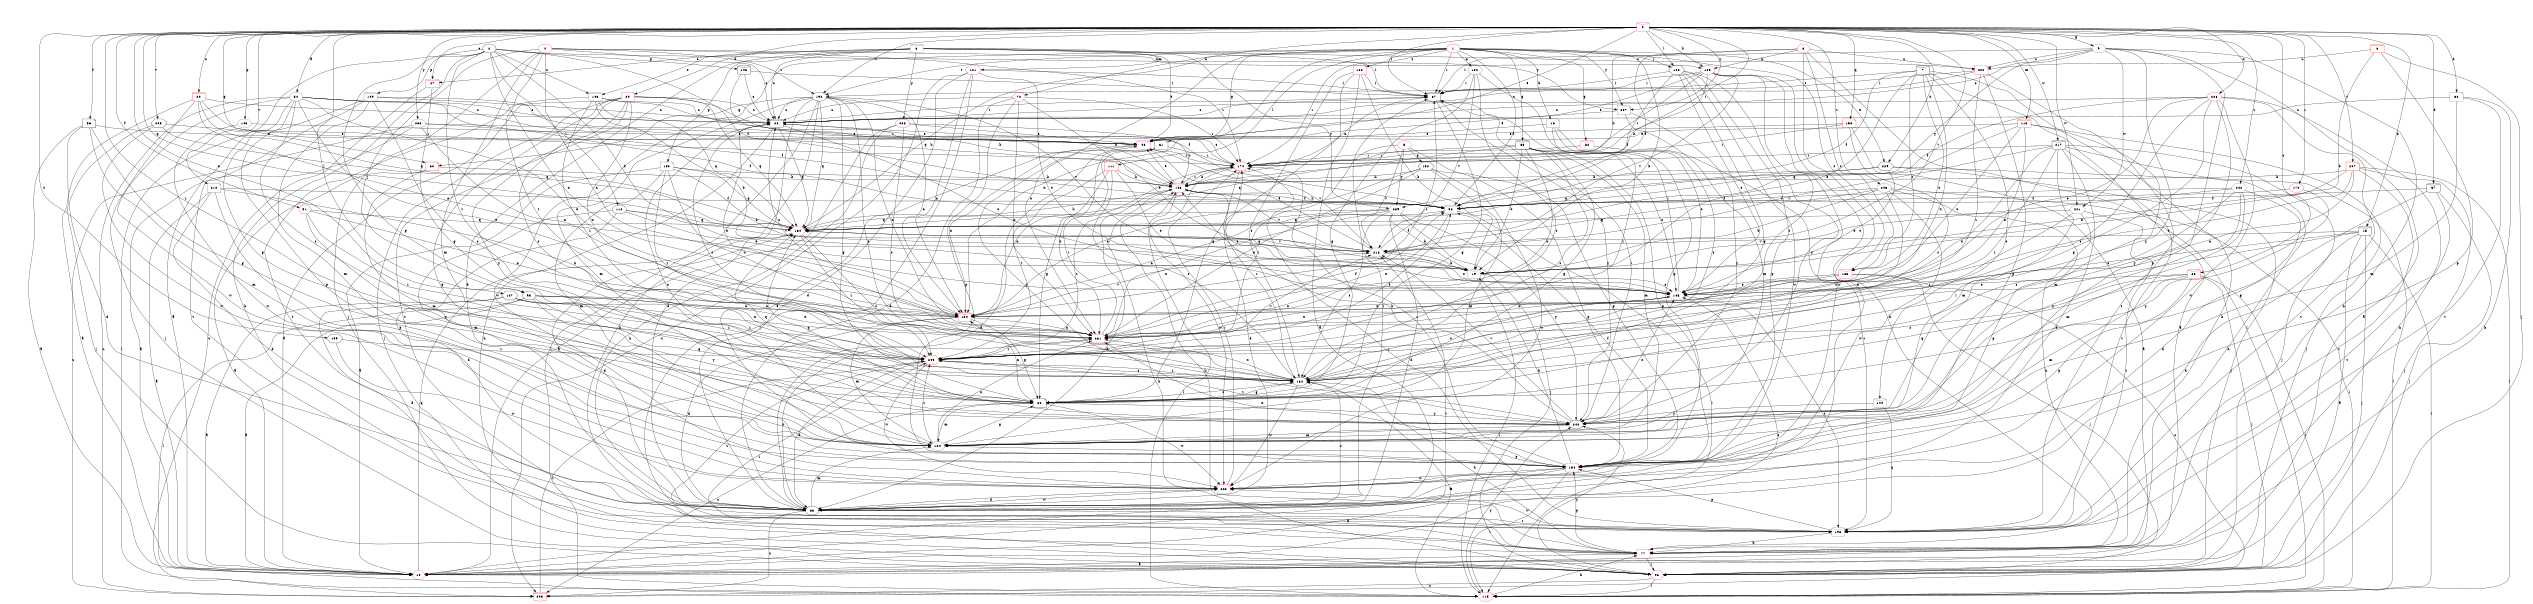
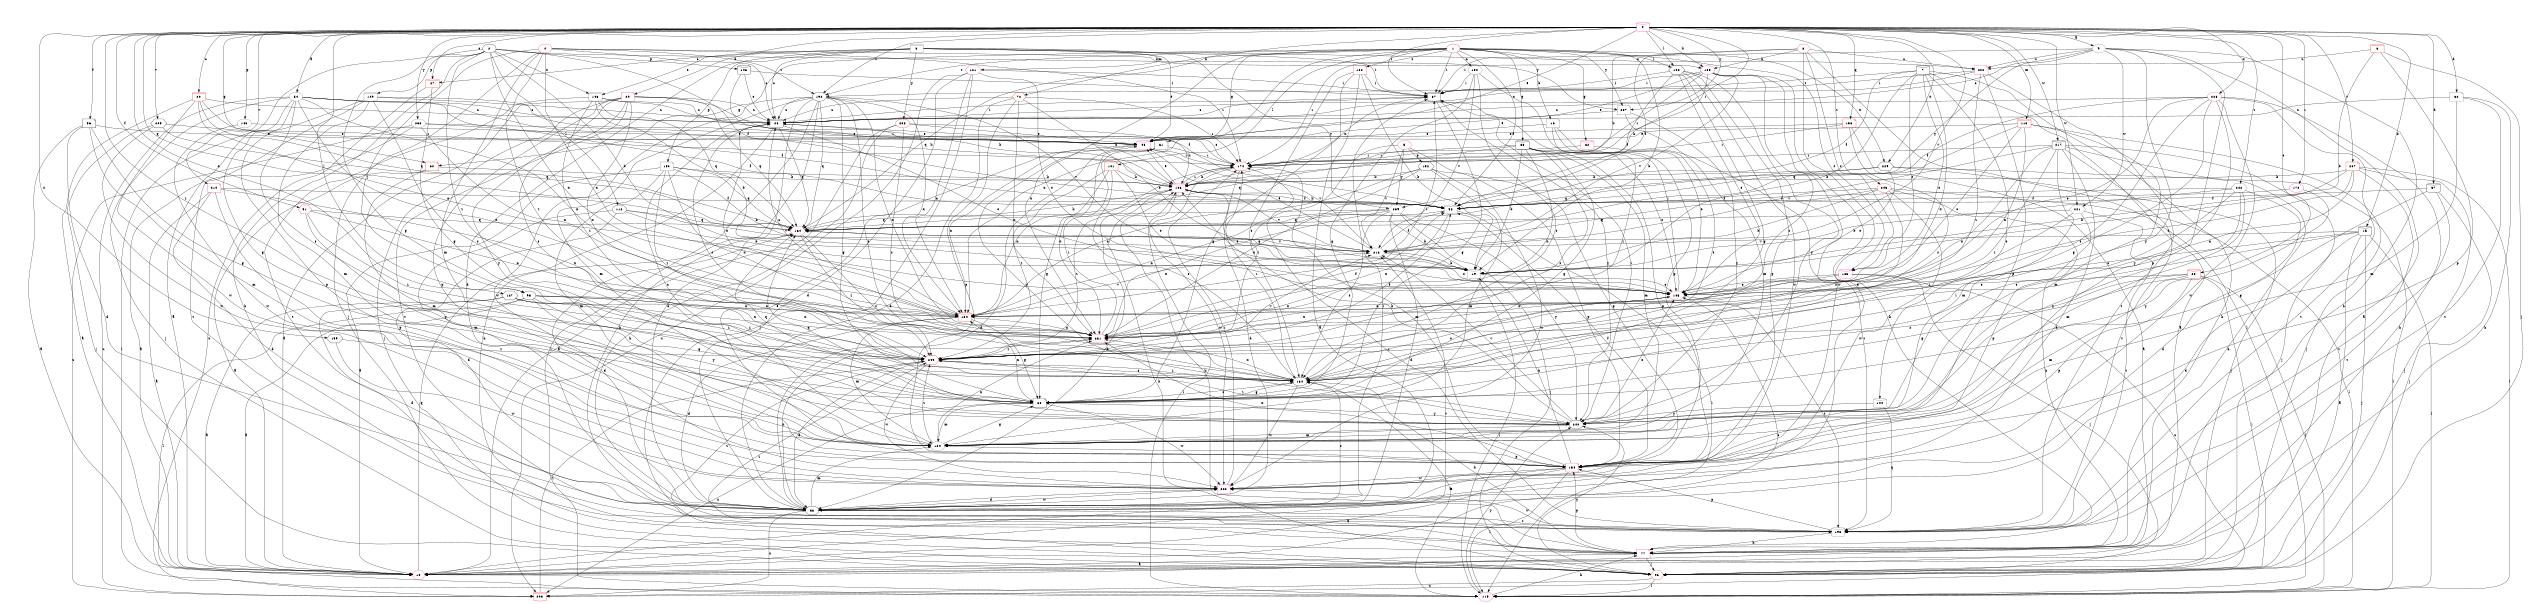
node "111": label "111" -> "101"
node "210": color gray40 -> deeppink
node "243": color gray40 -> red
edge "154" -> "174": label "r" -> "m"
